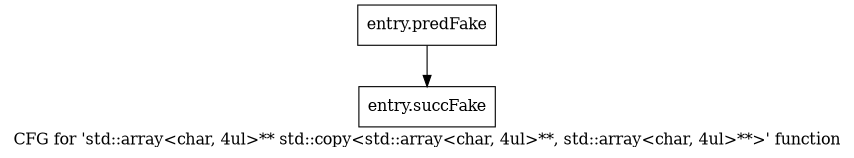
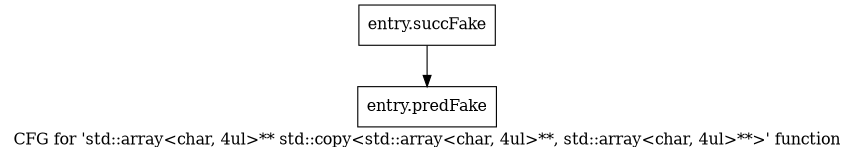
edge "entry.predFake" -> "entry.succFake": reversed
